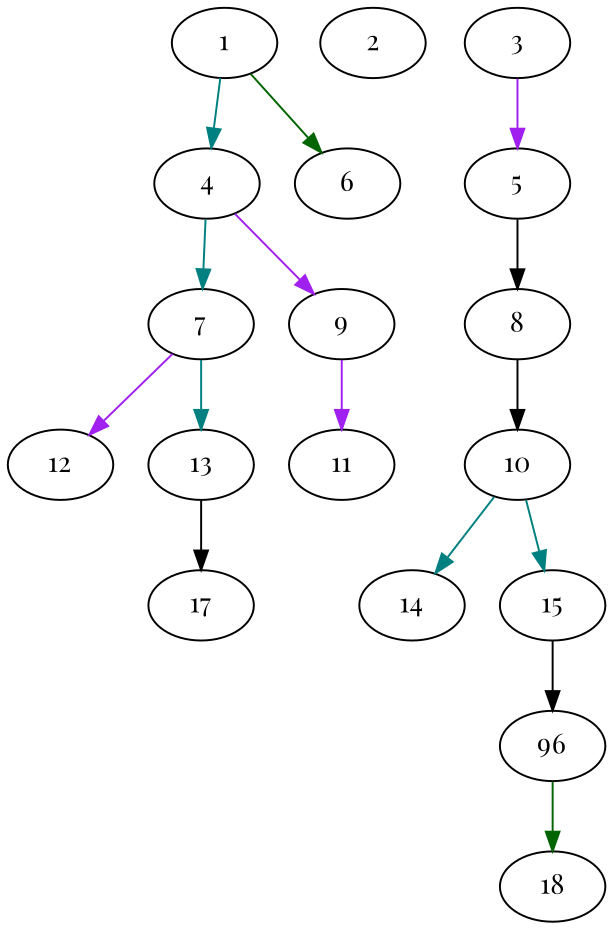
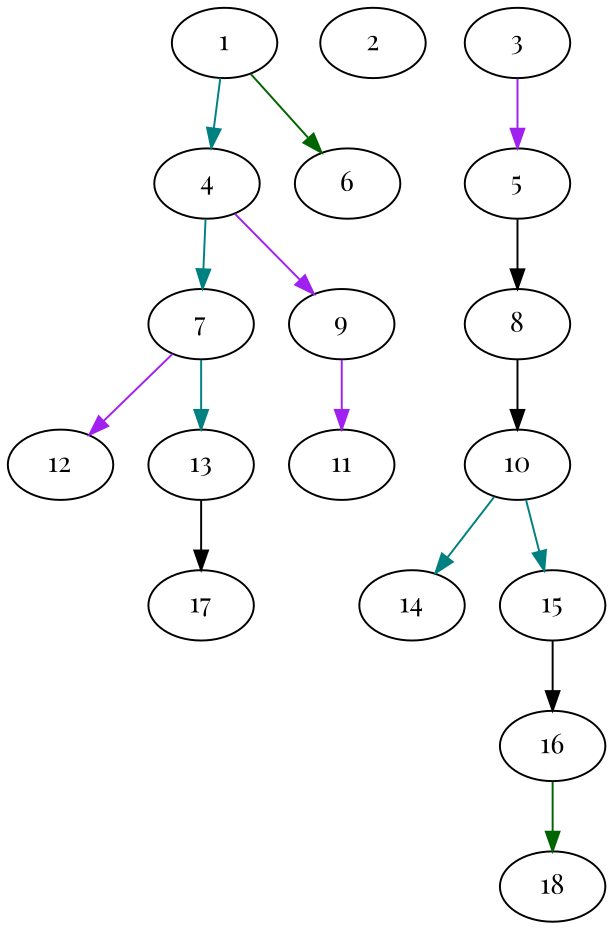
node "96": label "96" -> "16"
